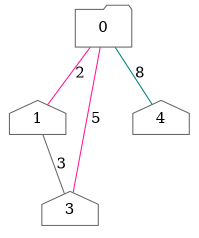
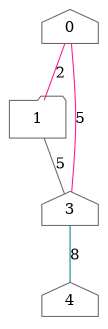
node "0": shape folder -> house
edge "0" -- "4": now "3" -- "4"
node "1": shape house -> folder
edge "1" -- "3": label "3" -> "5"
